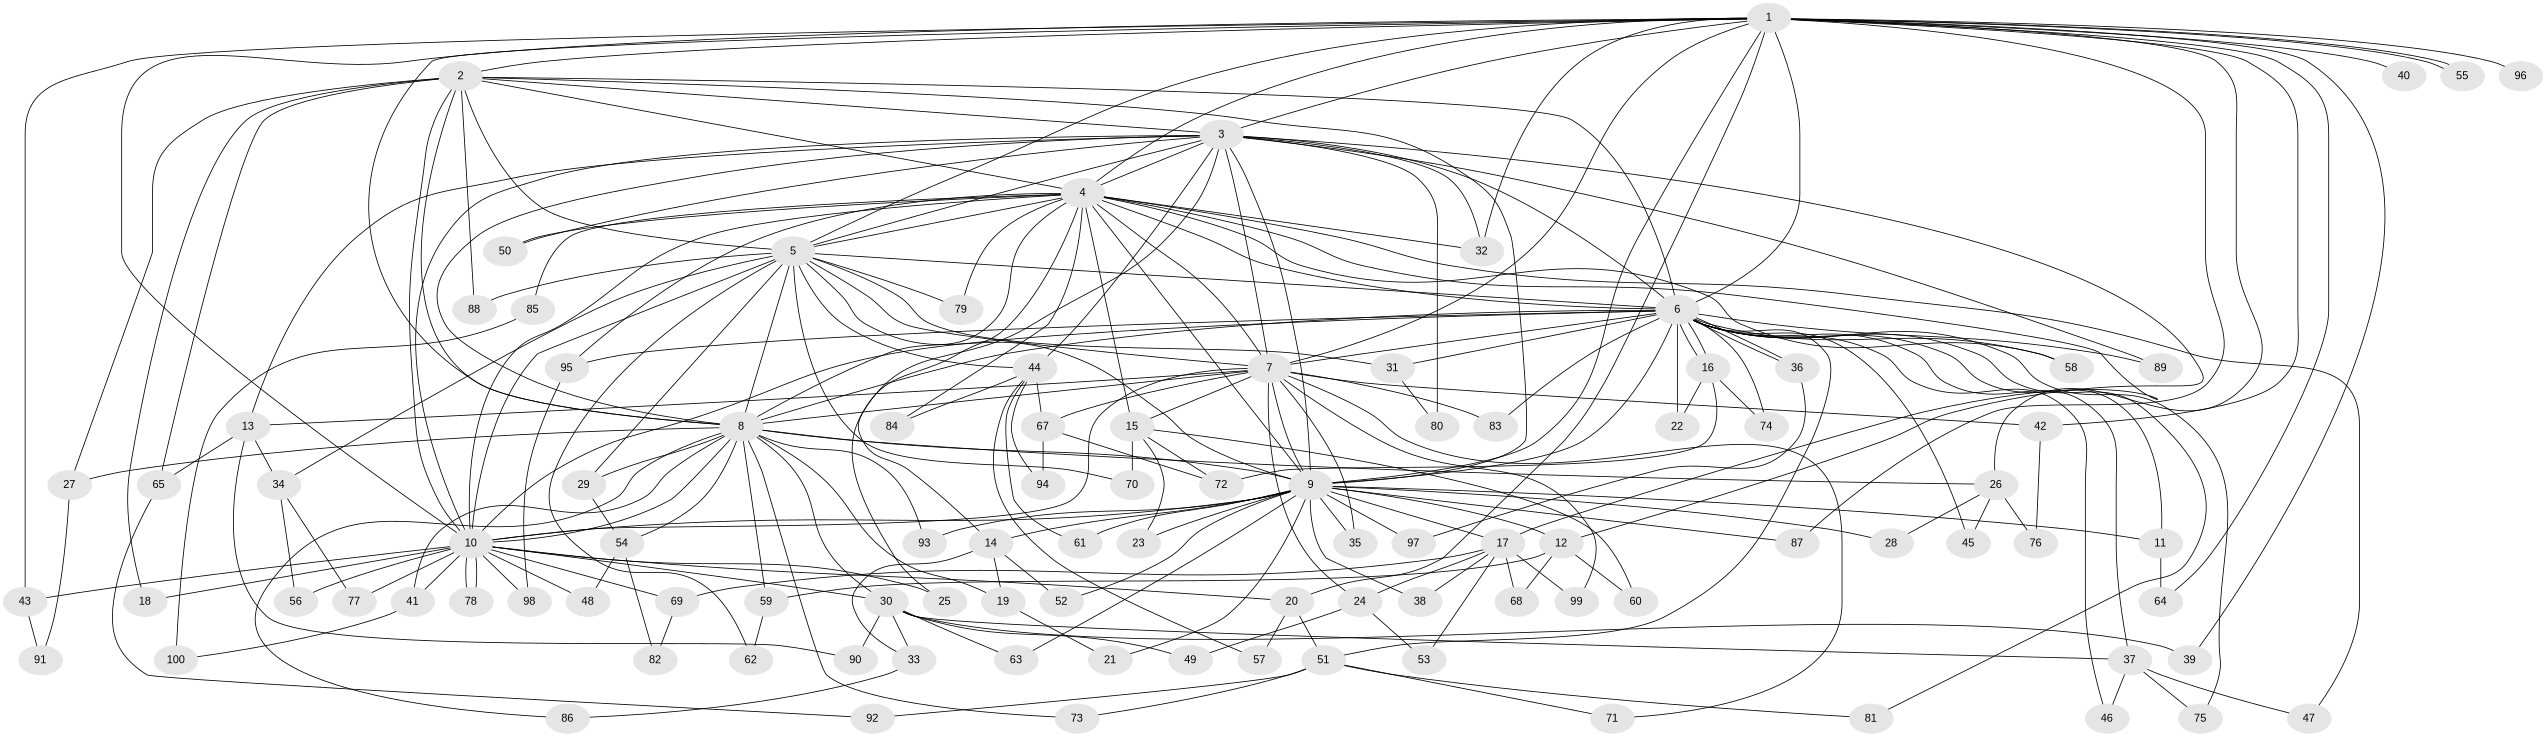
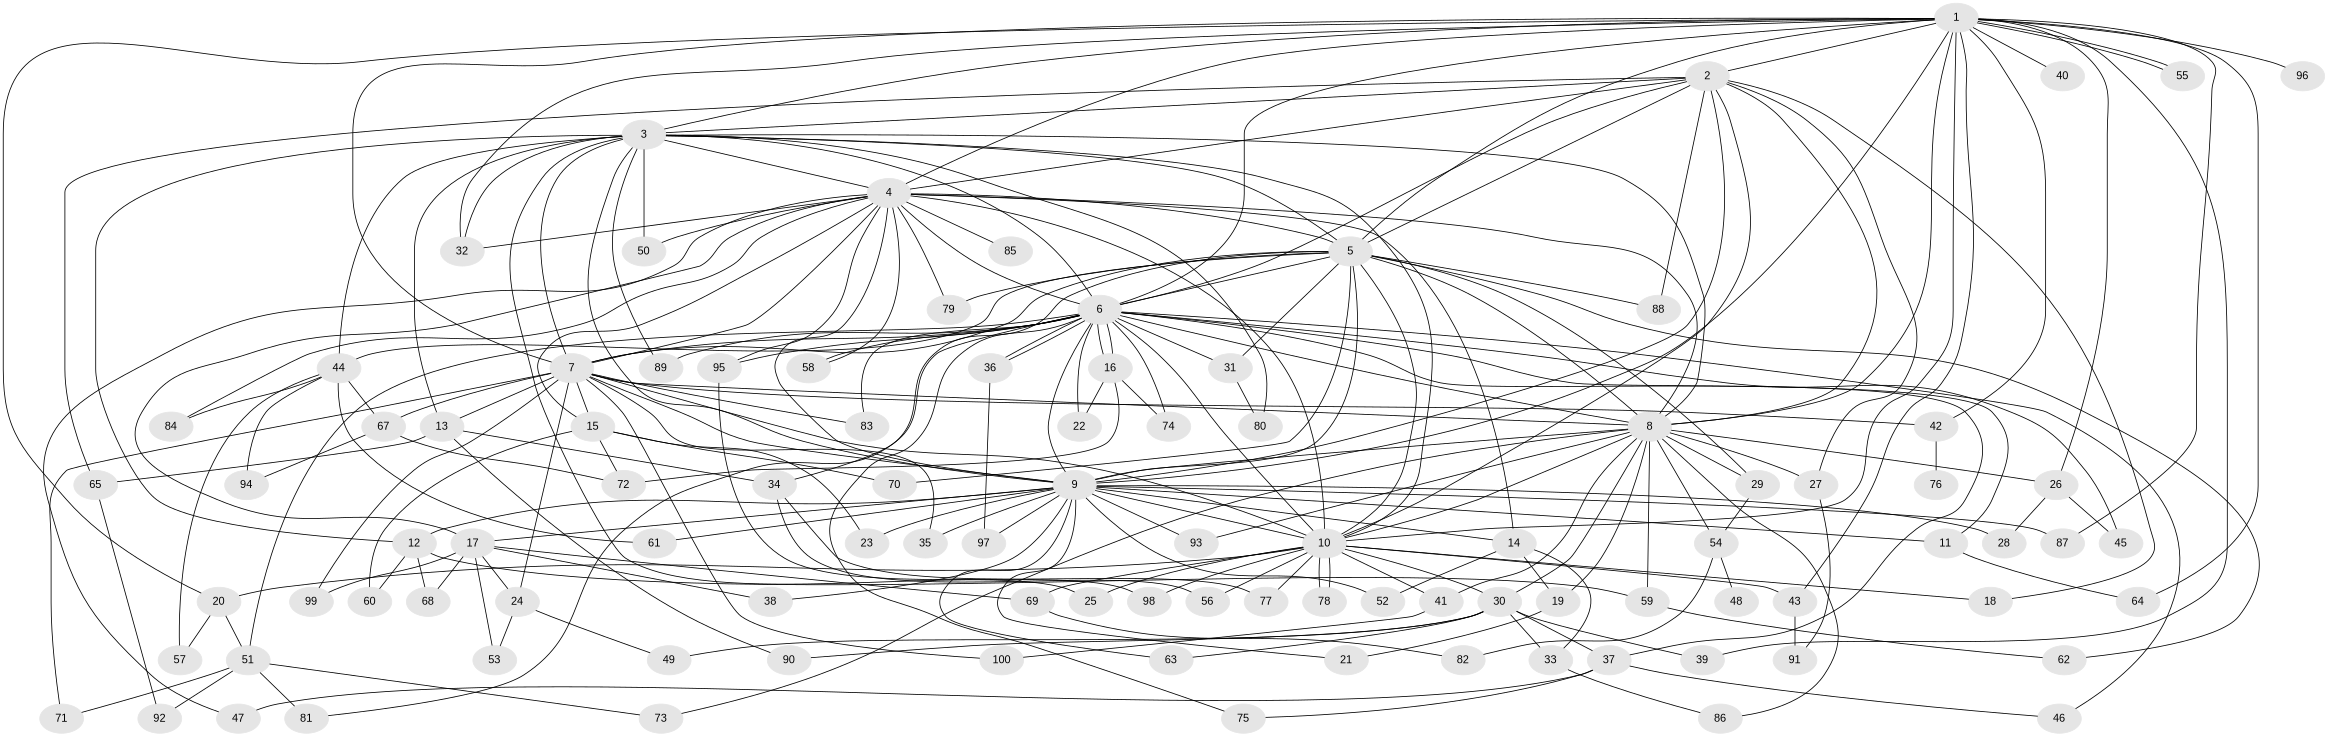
edge "85" -- "100": now "7" -- "100"
edge "26" -- "76": removed
edge "10" -- "48": removed
